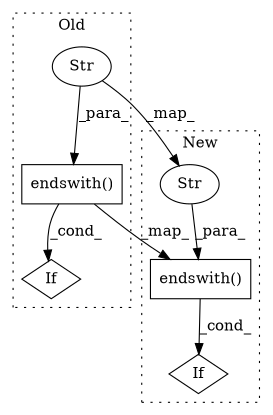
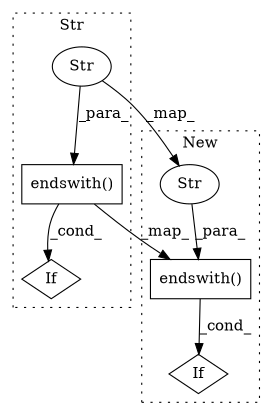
cluster "Old": label "Old" -> "Str"
